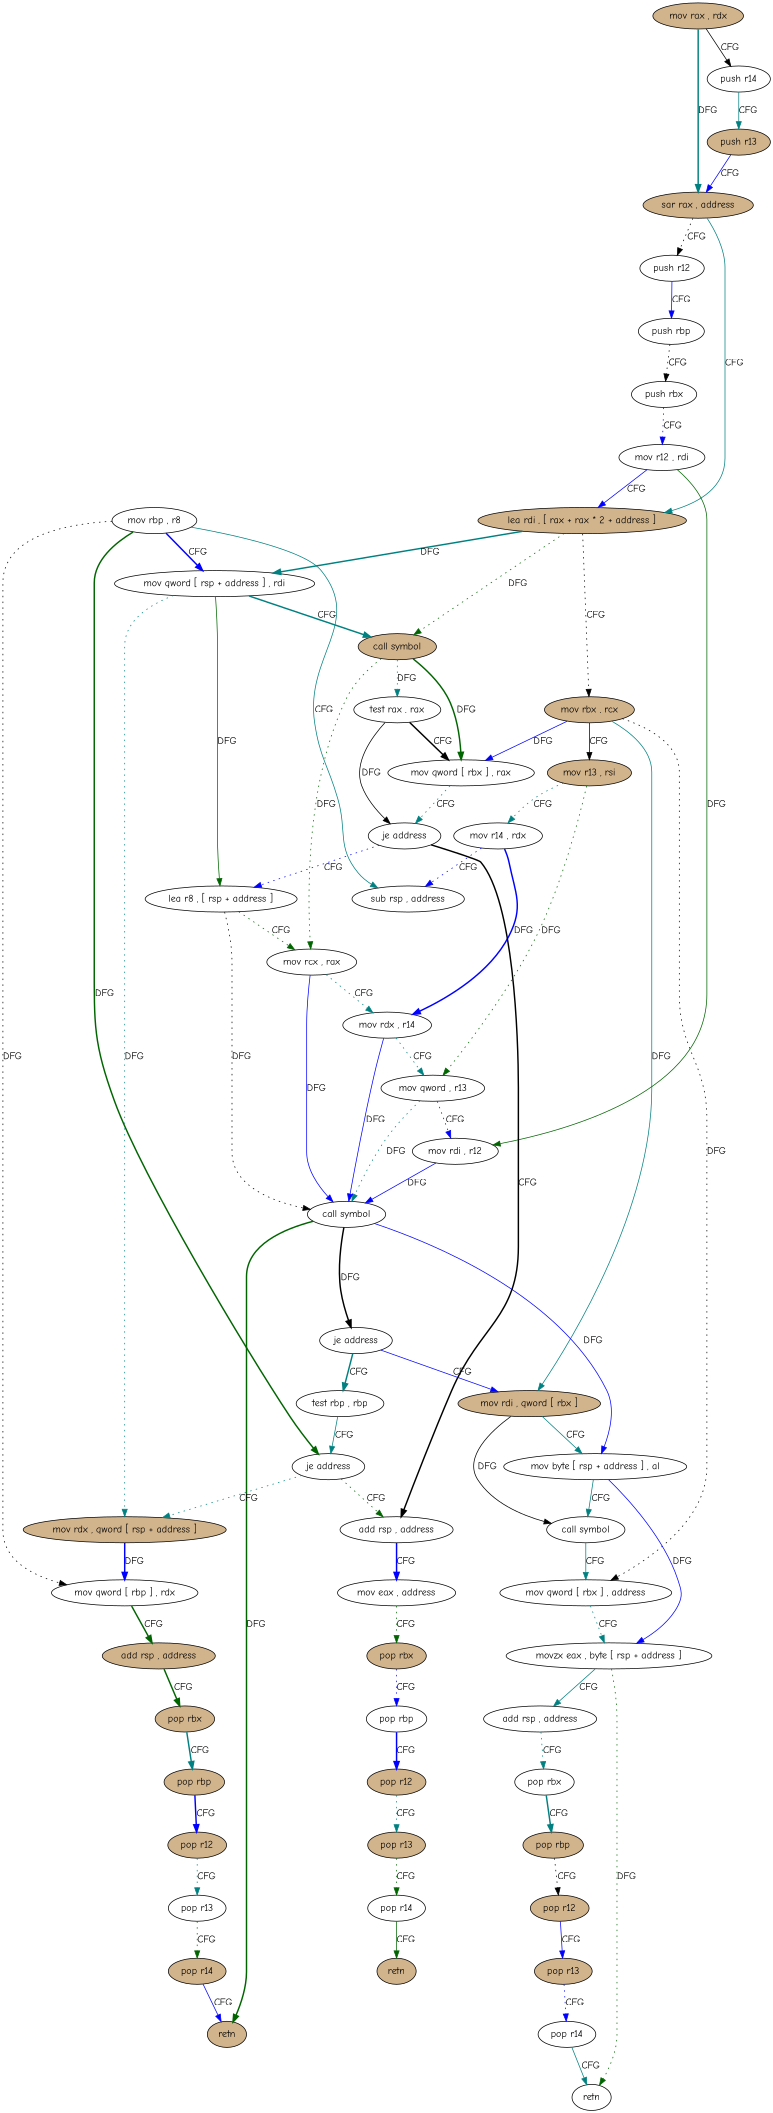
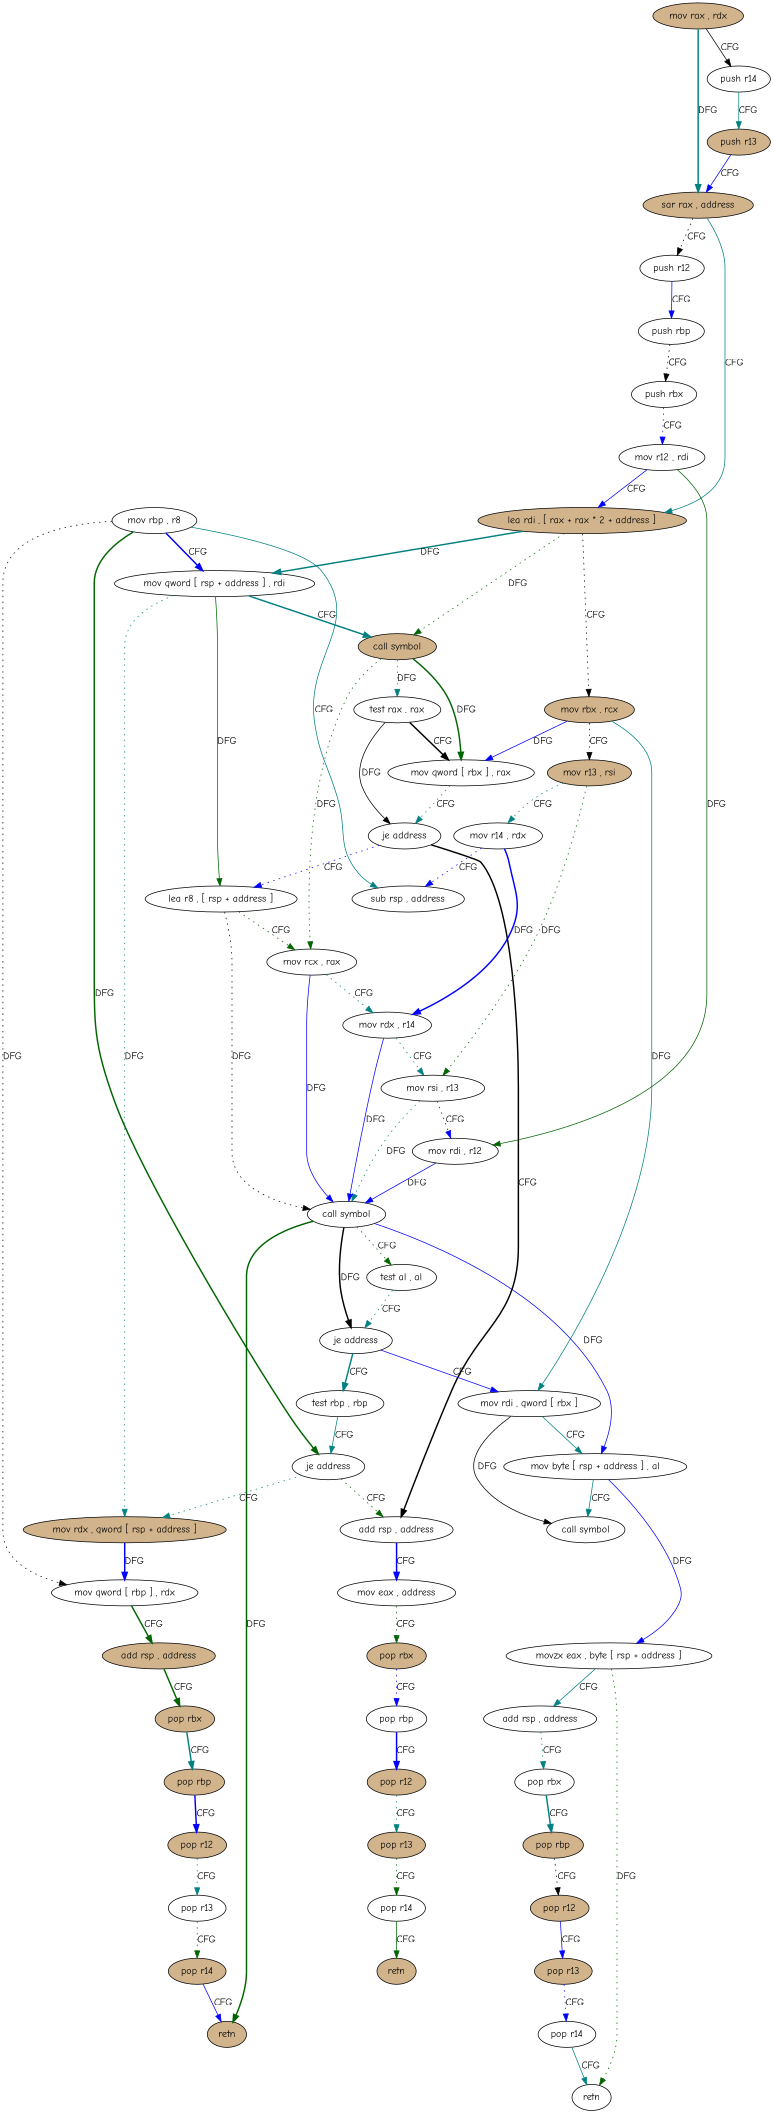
edge "mov rbx , rcx" -> "mov r13 , rsi": style solid -> dotted
node "mov qword , r13": label "mov qword , r13" -> "mov rsi , r13"
node "test al , al": added
node "mov rdi , qword [ rbx ]": fillcolor tan -> white
node "mov qword [ rbx ] , address": removed
